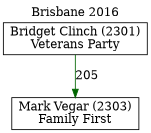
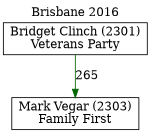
edge "Bridget Clinch (2301) Veterans Party" -> "Mark Vegar (2303) Family First": label "205" -> "265"
